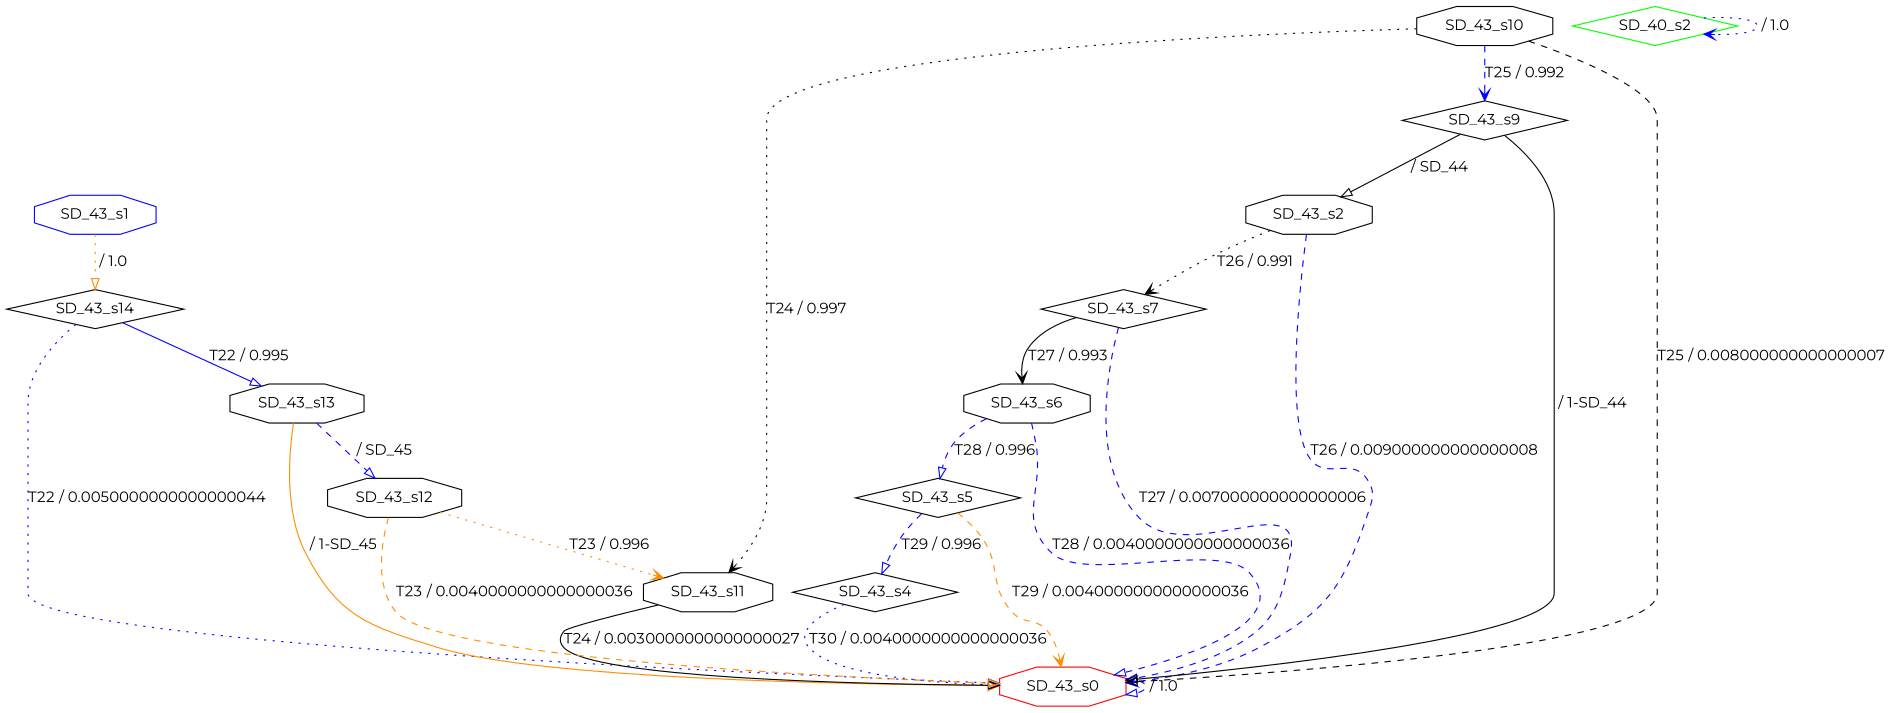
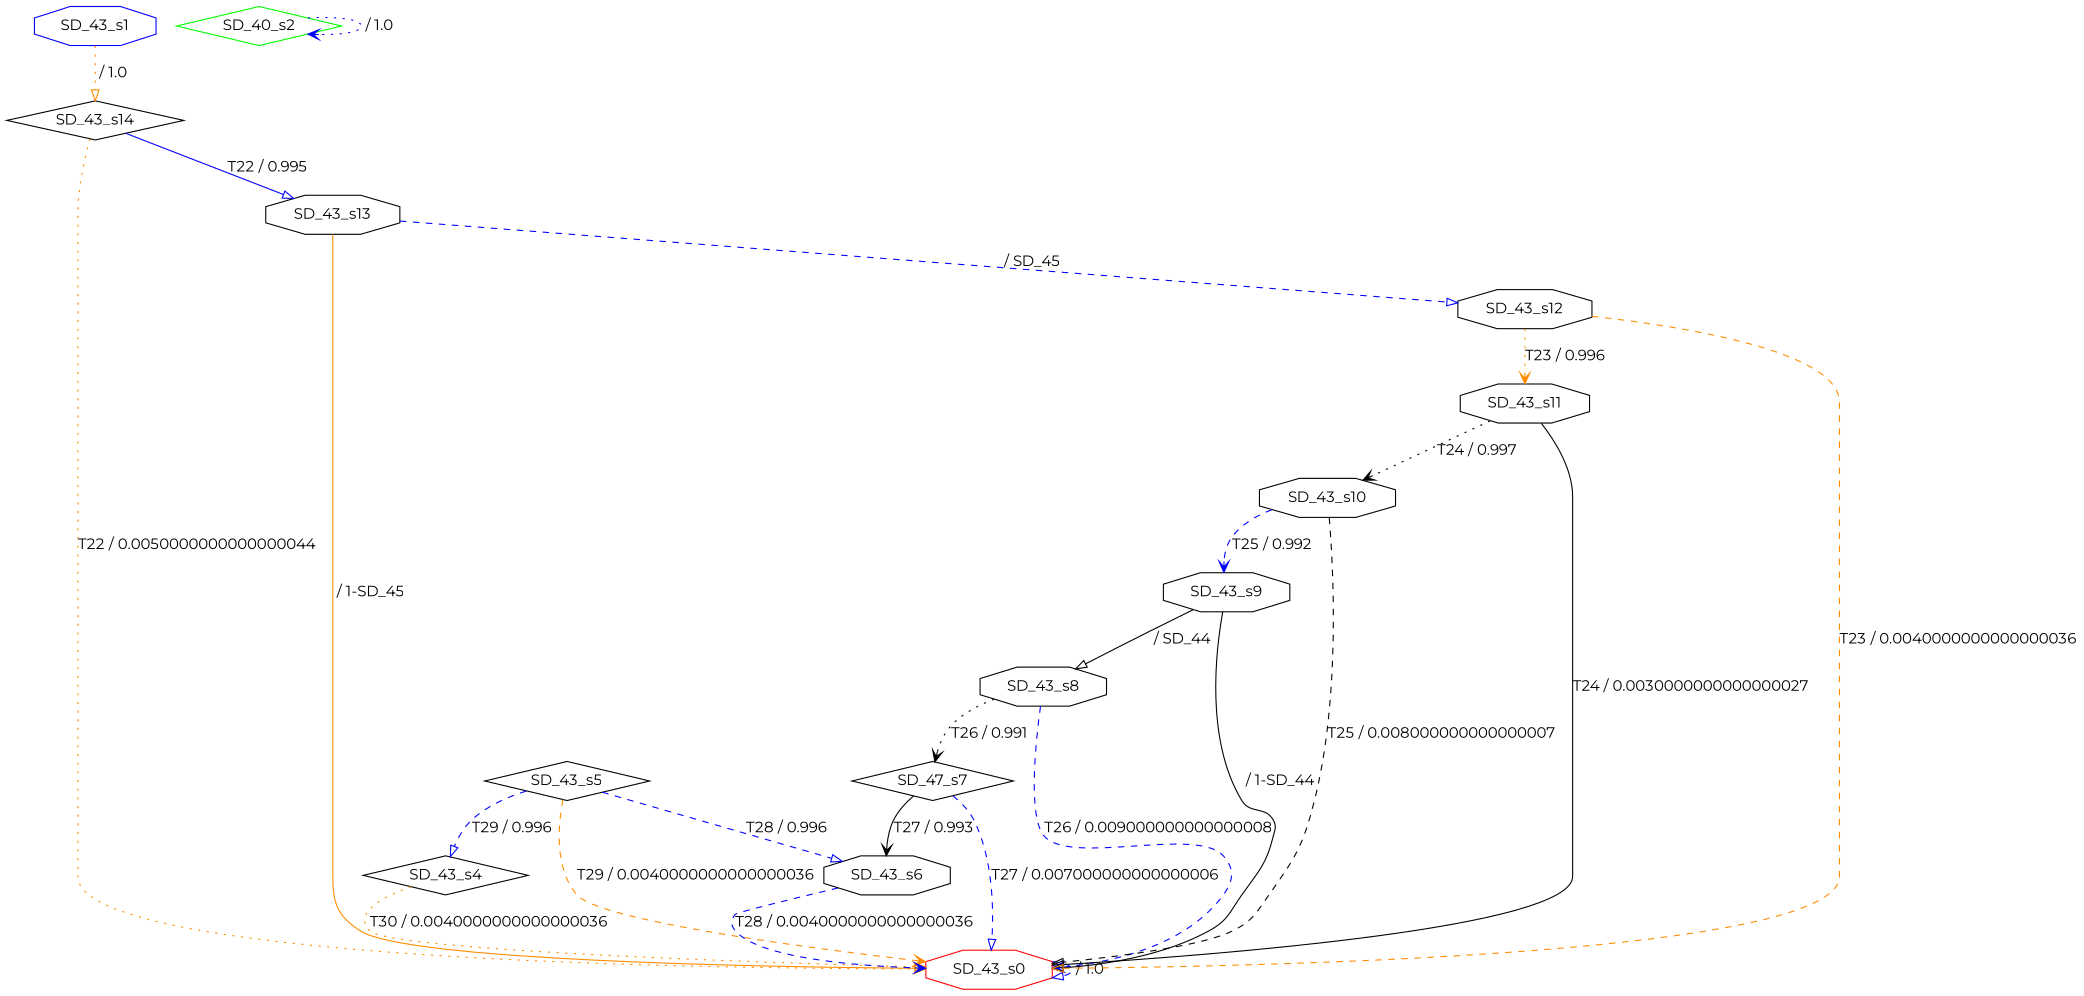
edge "SD_43_s10" -> "SD_43_s11": reversed
node "SD_43_s9": shape diamond -> octagon
node "SD_43_s2": label "SD_43_s2" -> "SD_43_s8"
node "SD_43_s7": label "SD_43_s7" -> "SD_47_s7"
edge "SD_43_s6" -> "SD_43_s5": reversed
edge "SD_43_s6" -> "SD_43_s0": arrowhead onormal -> vee
edge "SD_43_s14" -> "SD_43_s0": color blue -> darkorange
edge "SD_43_s4" -> "SD_43_s0": color blue -> darkorange
